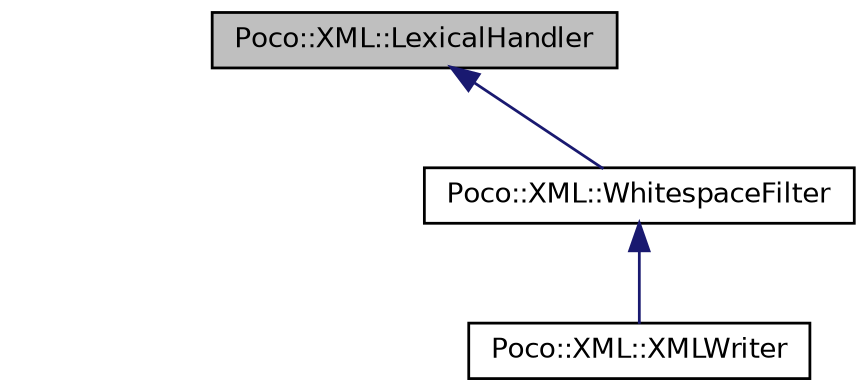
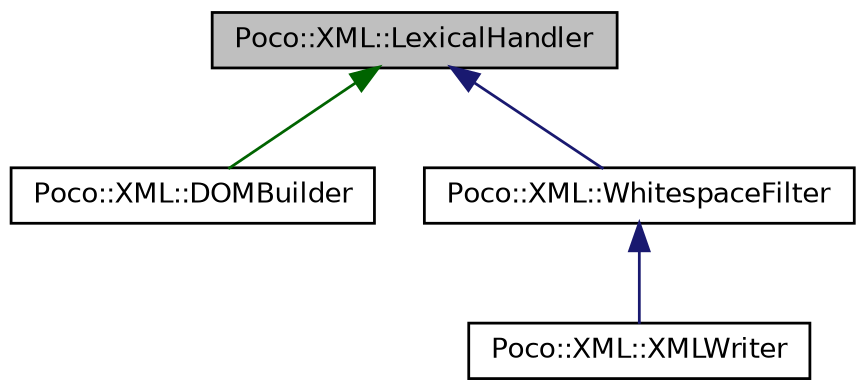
node "Poco::XML::DOMBuilder": added
